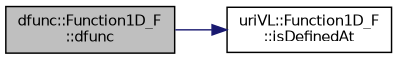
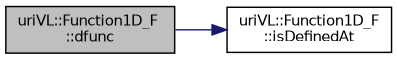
node "dfunc::Function1D_F ::dfunc": label "dfunc::Function1D_F ::dfunc" -> "uriVL::Function1D_F ::dfunc"
